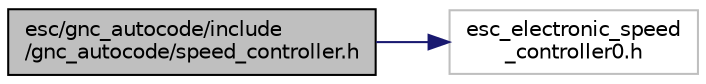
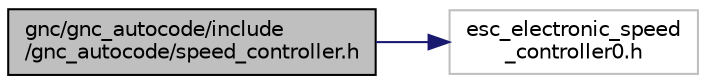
node "esc/gnc_autocode/include /gnc_autocode/speed_controller.h": label "esc/gnc_autocode/include /gnc_autocode/speed_controller.h" -> "gnc/gnc_autocode/include /gnc_autocode/speed_controller.h"
